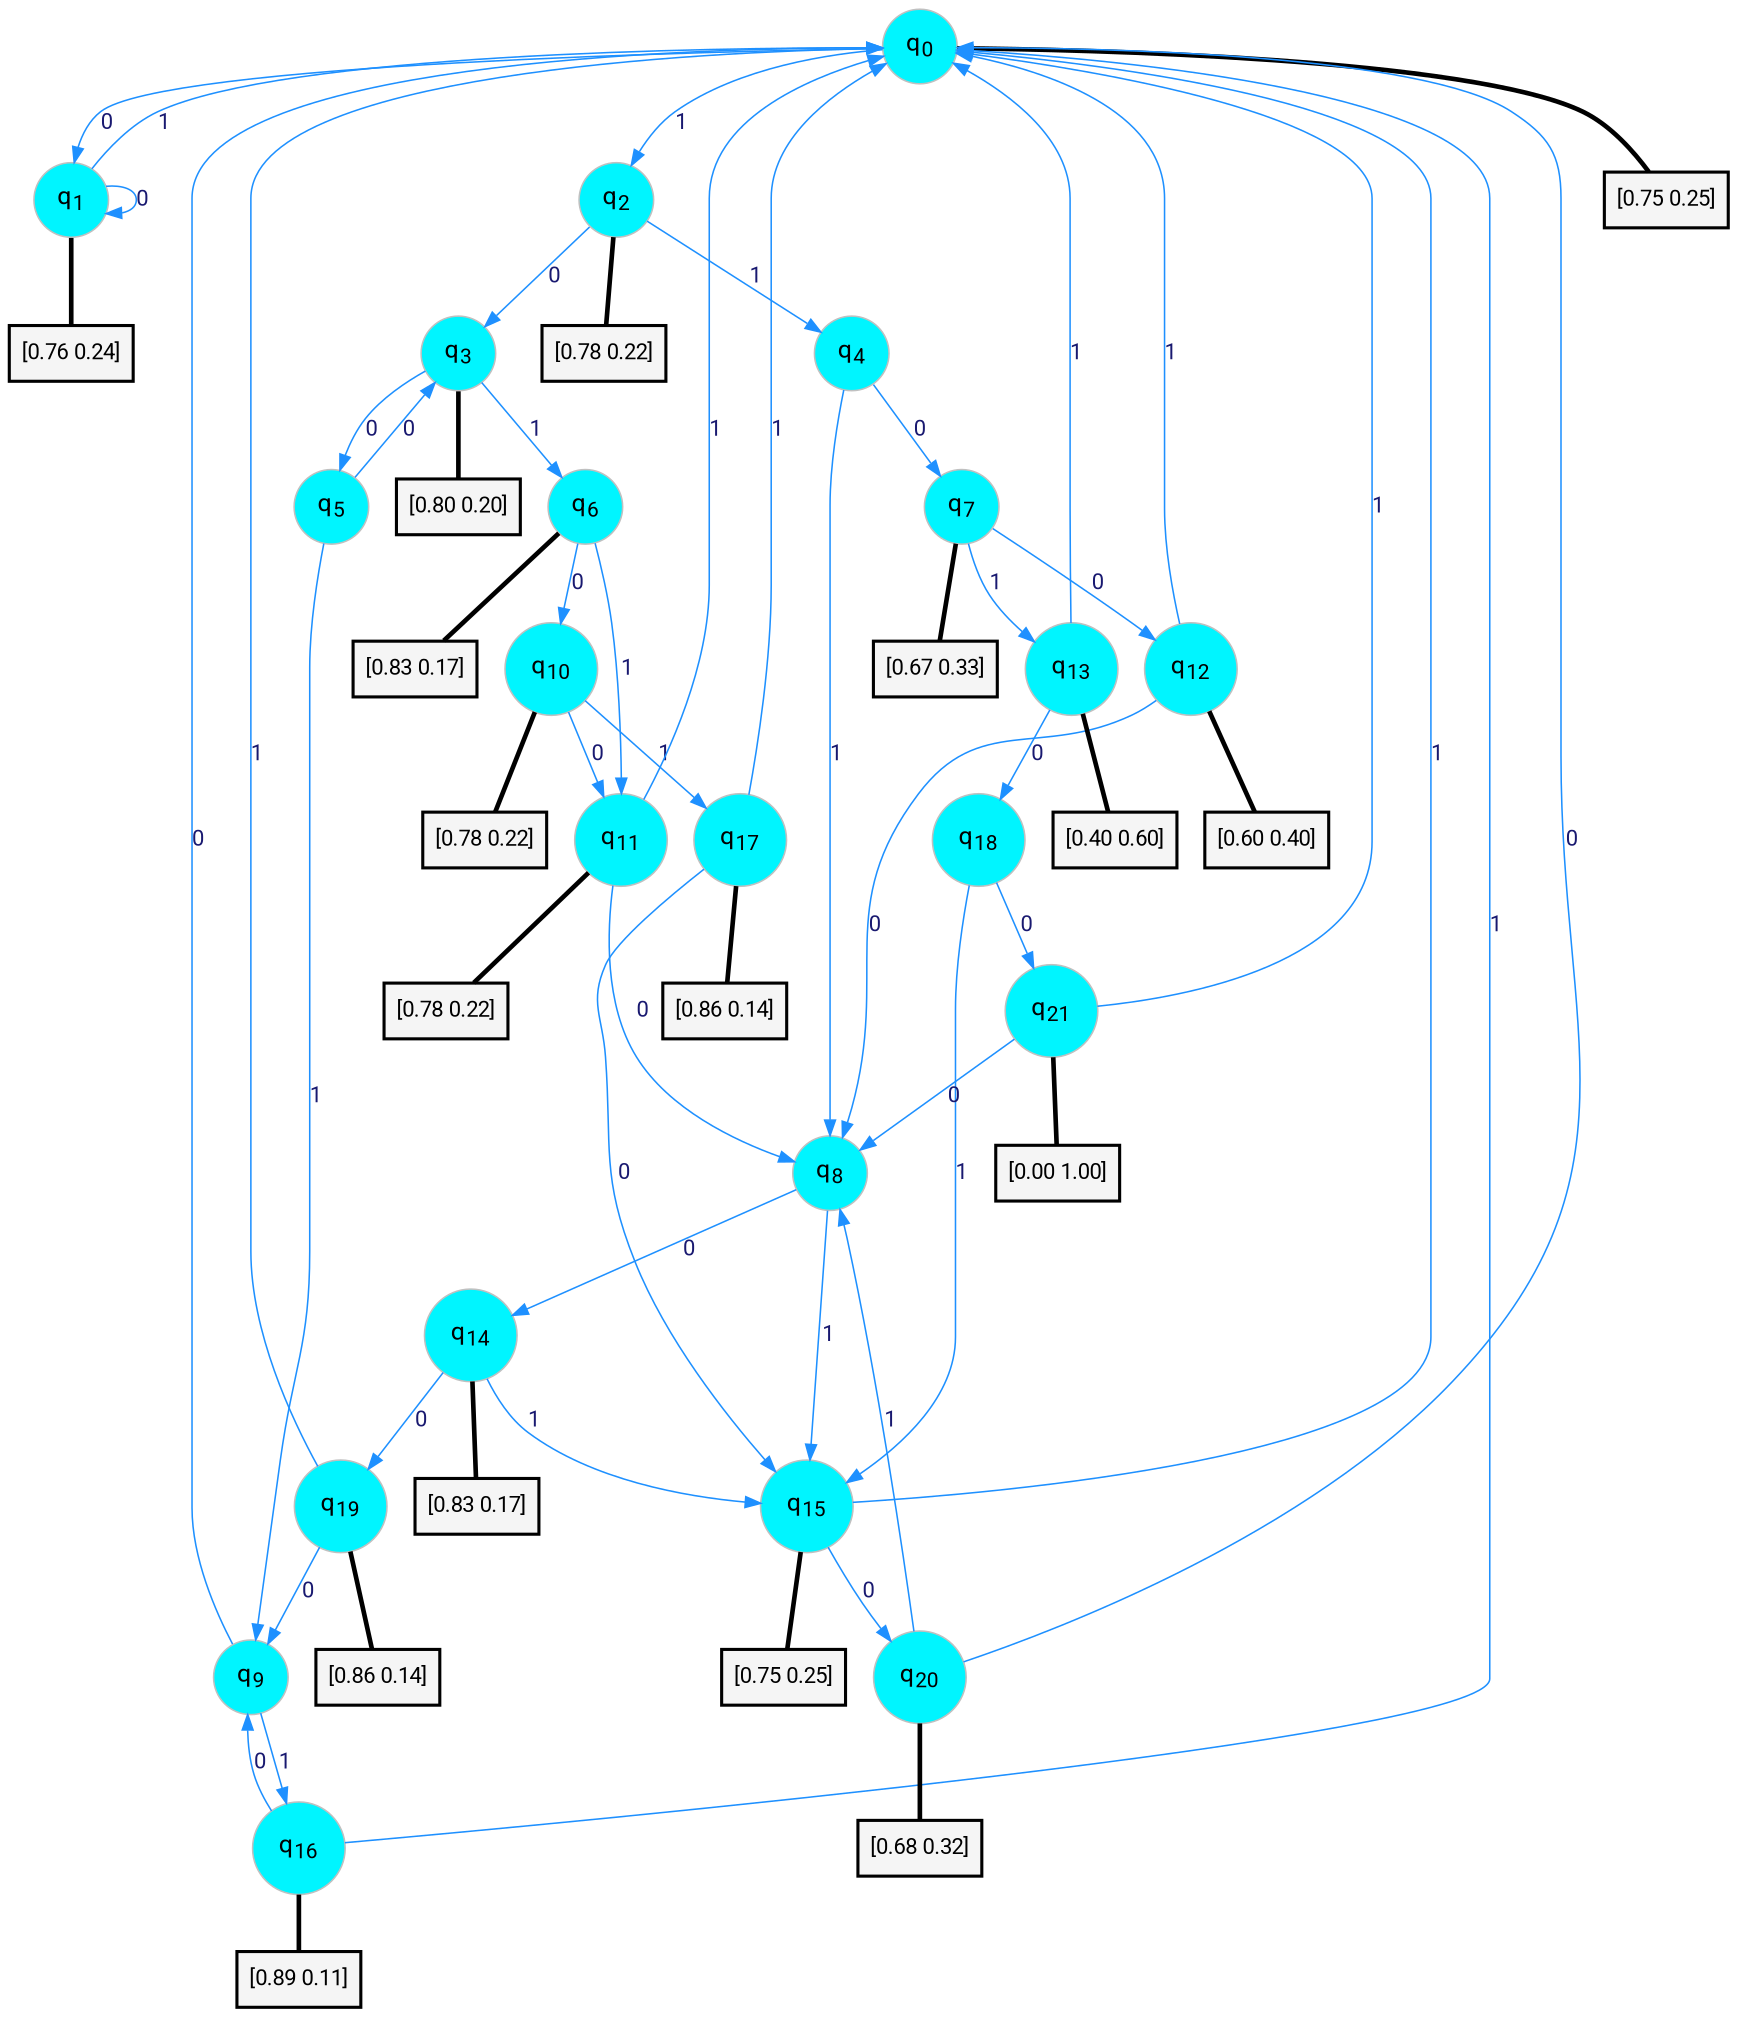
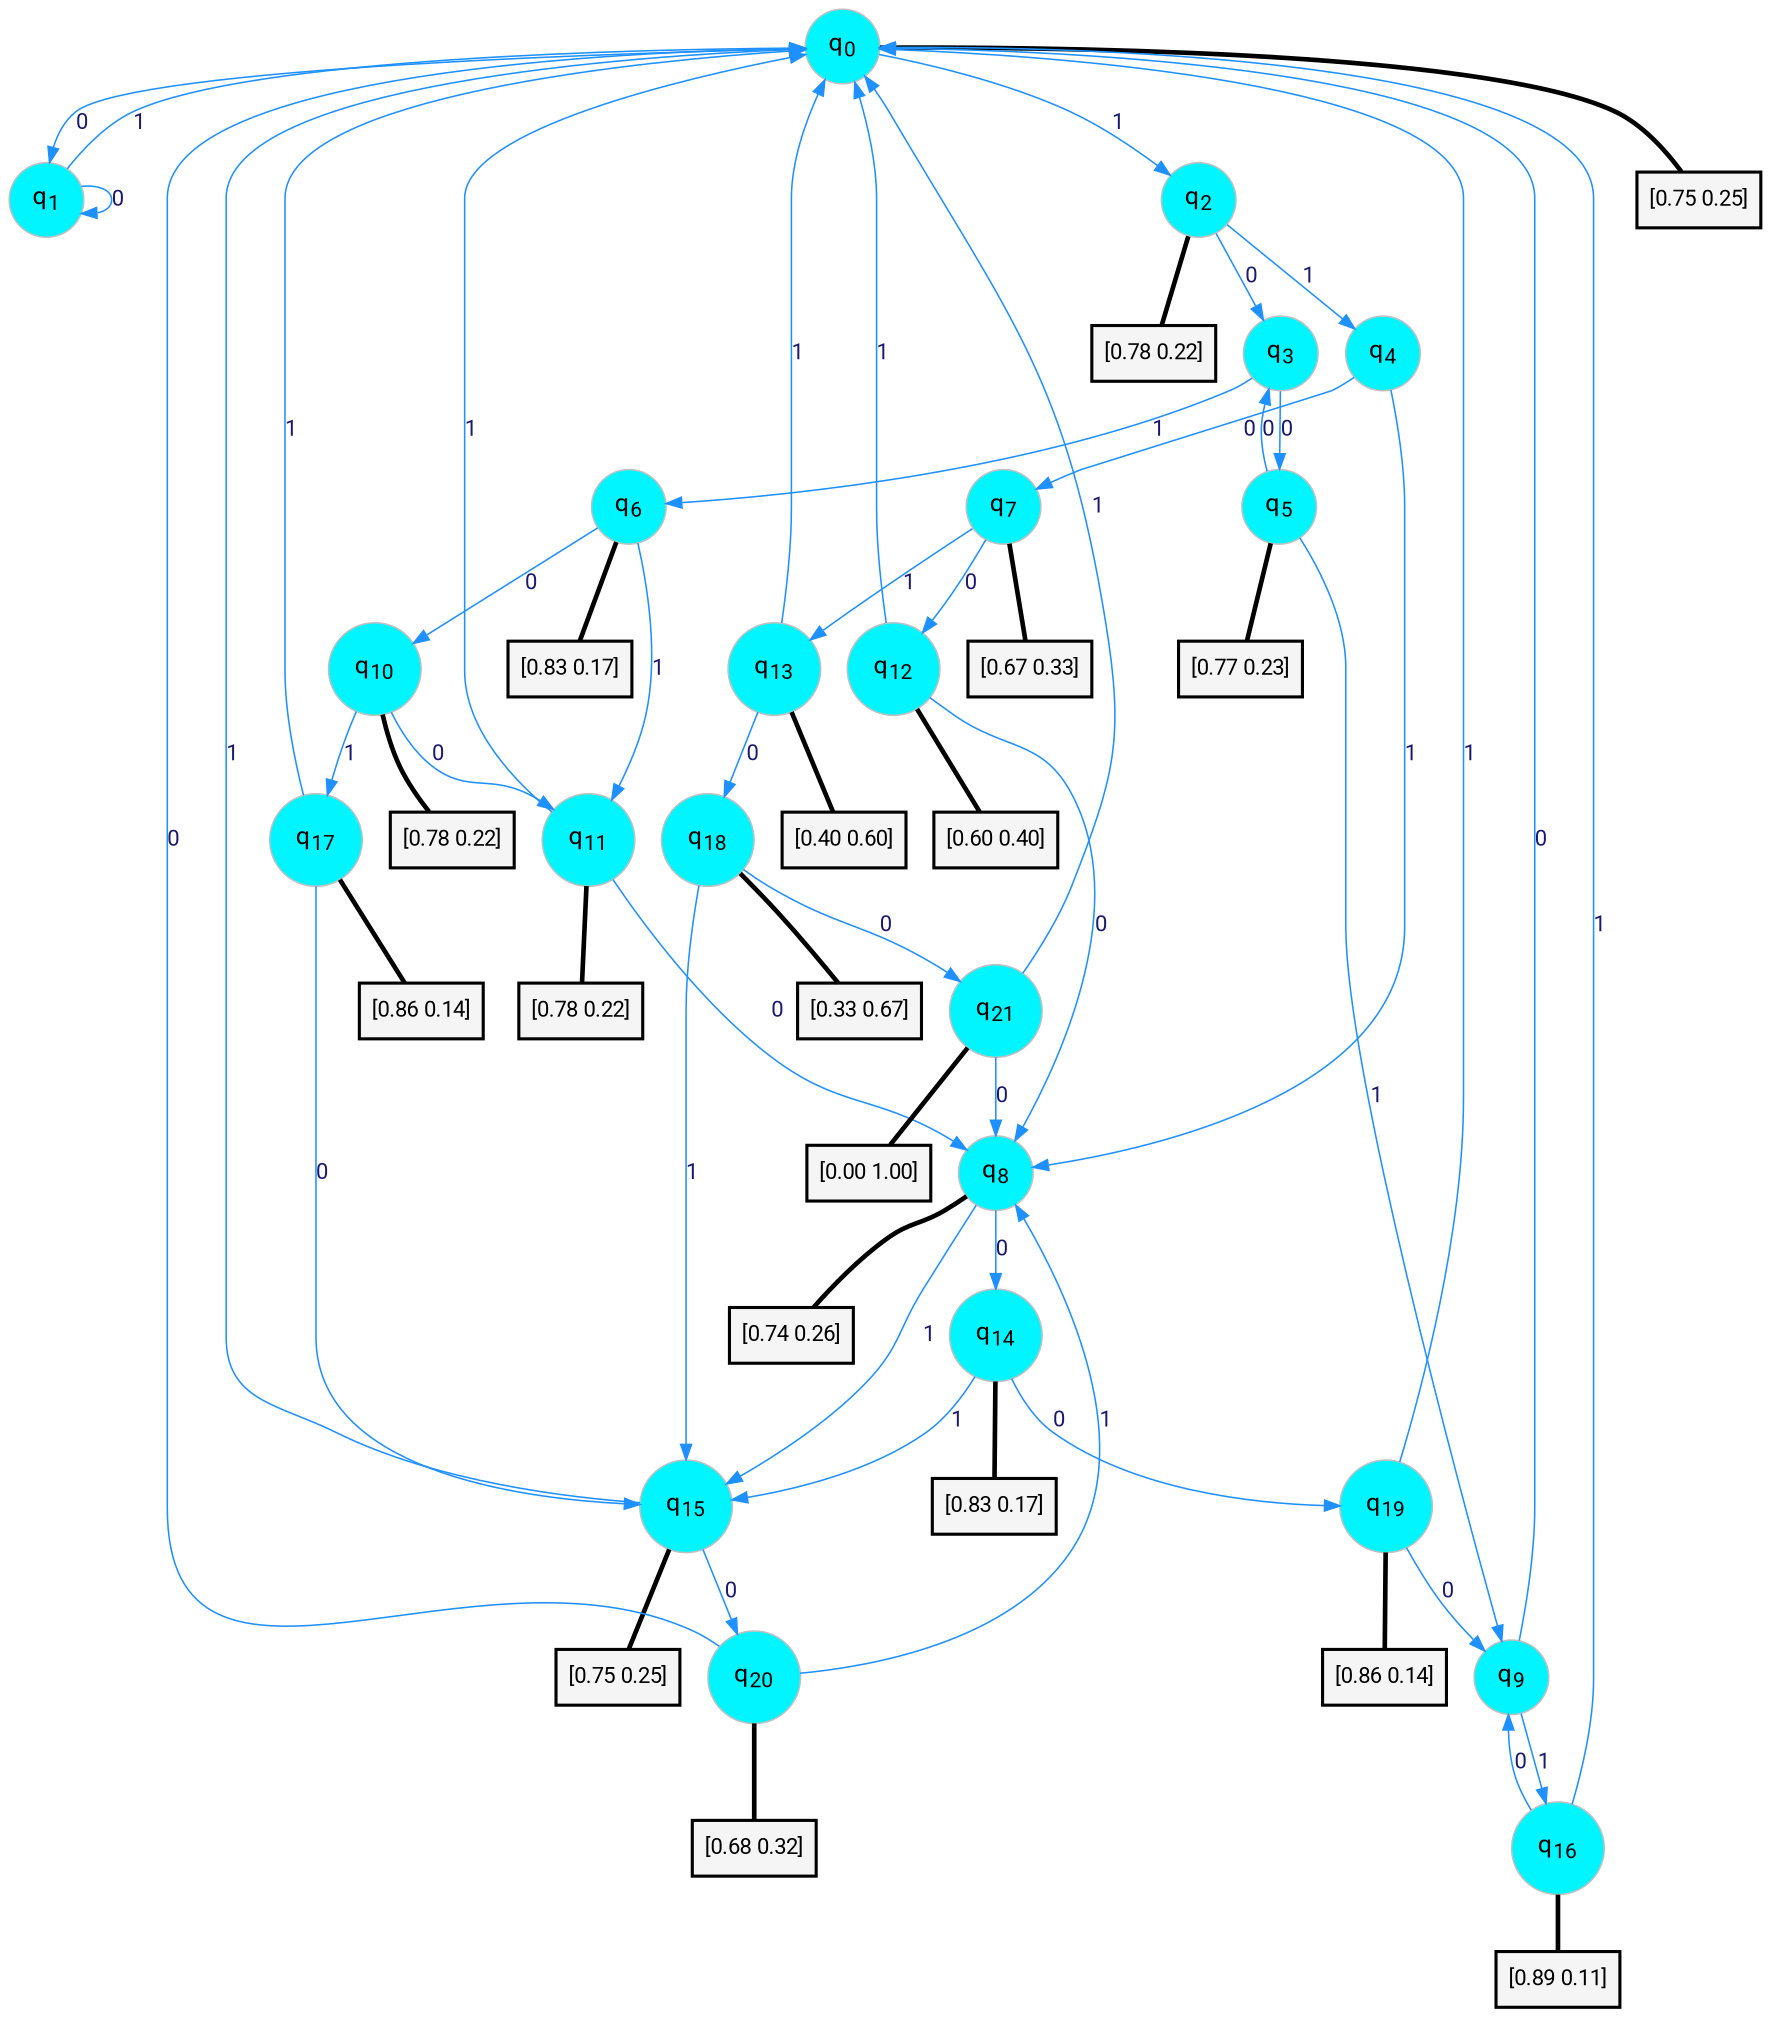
node "[0.76 0.24]": removed
node "[0.80 0.20]": removed
node "[0.77 0.23]": added
node "[0.33 0.67]": added
node "[0.74 0.26]": added
